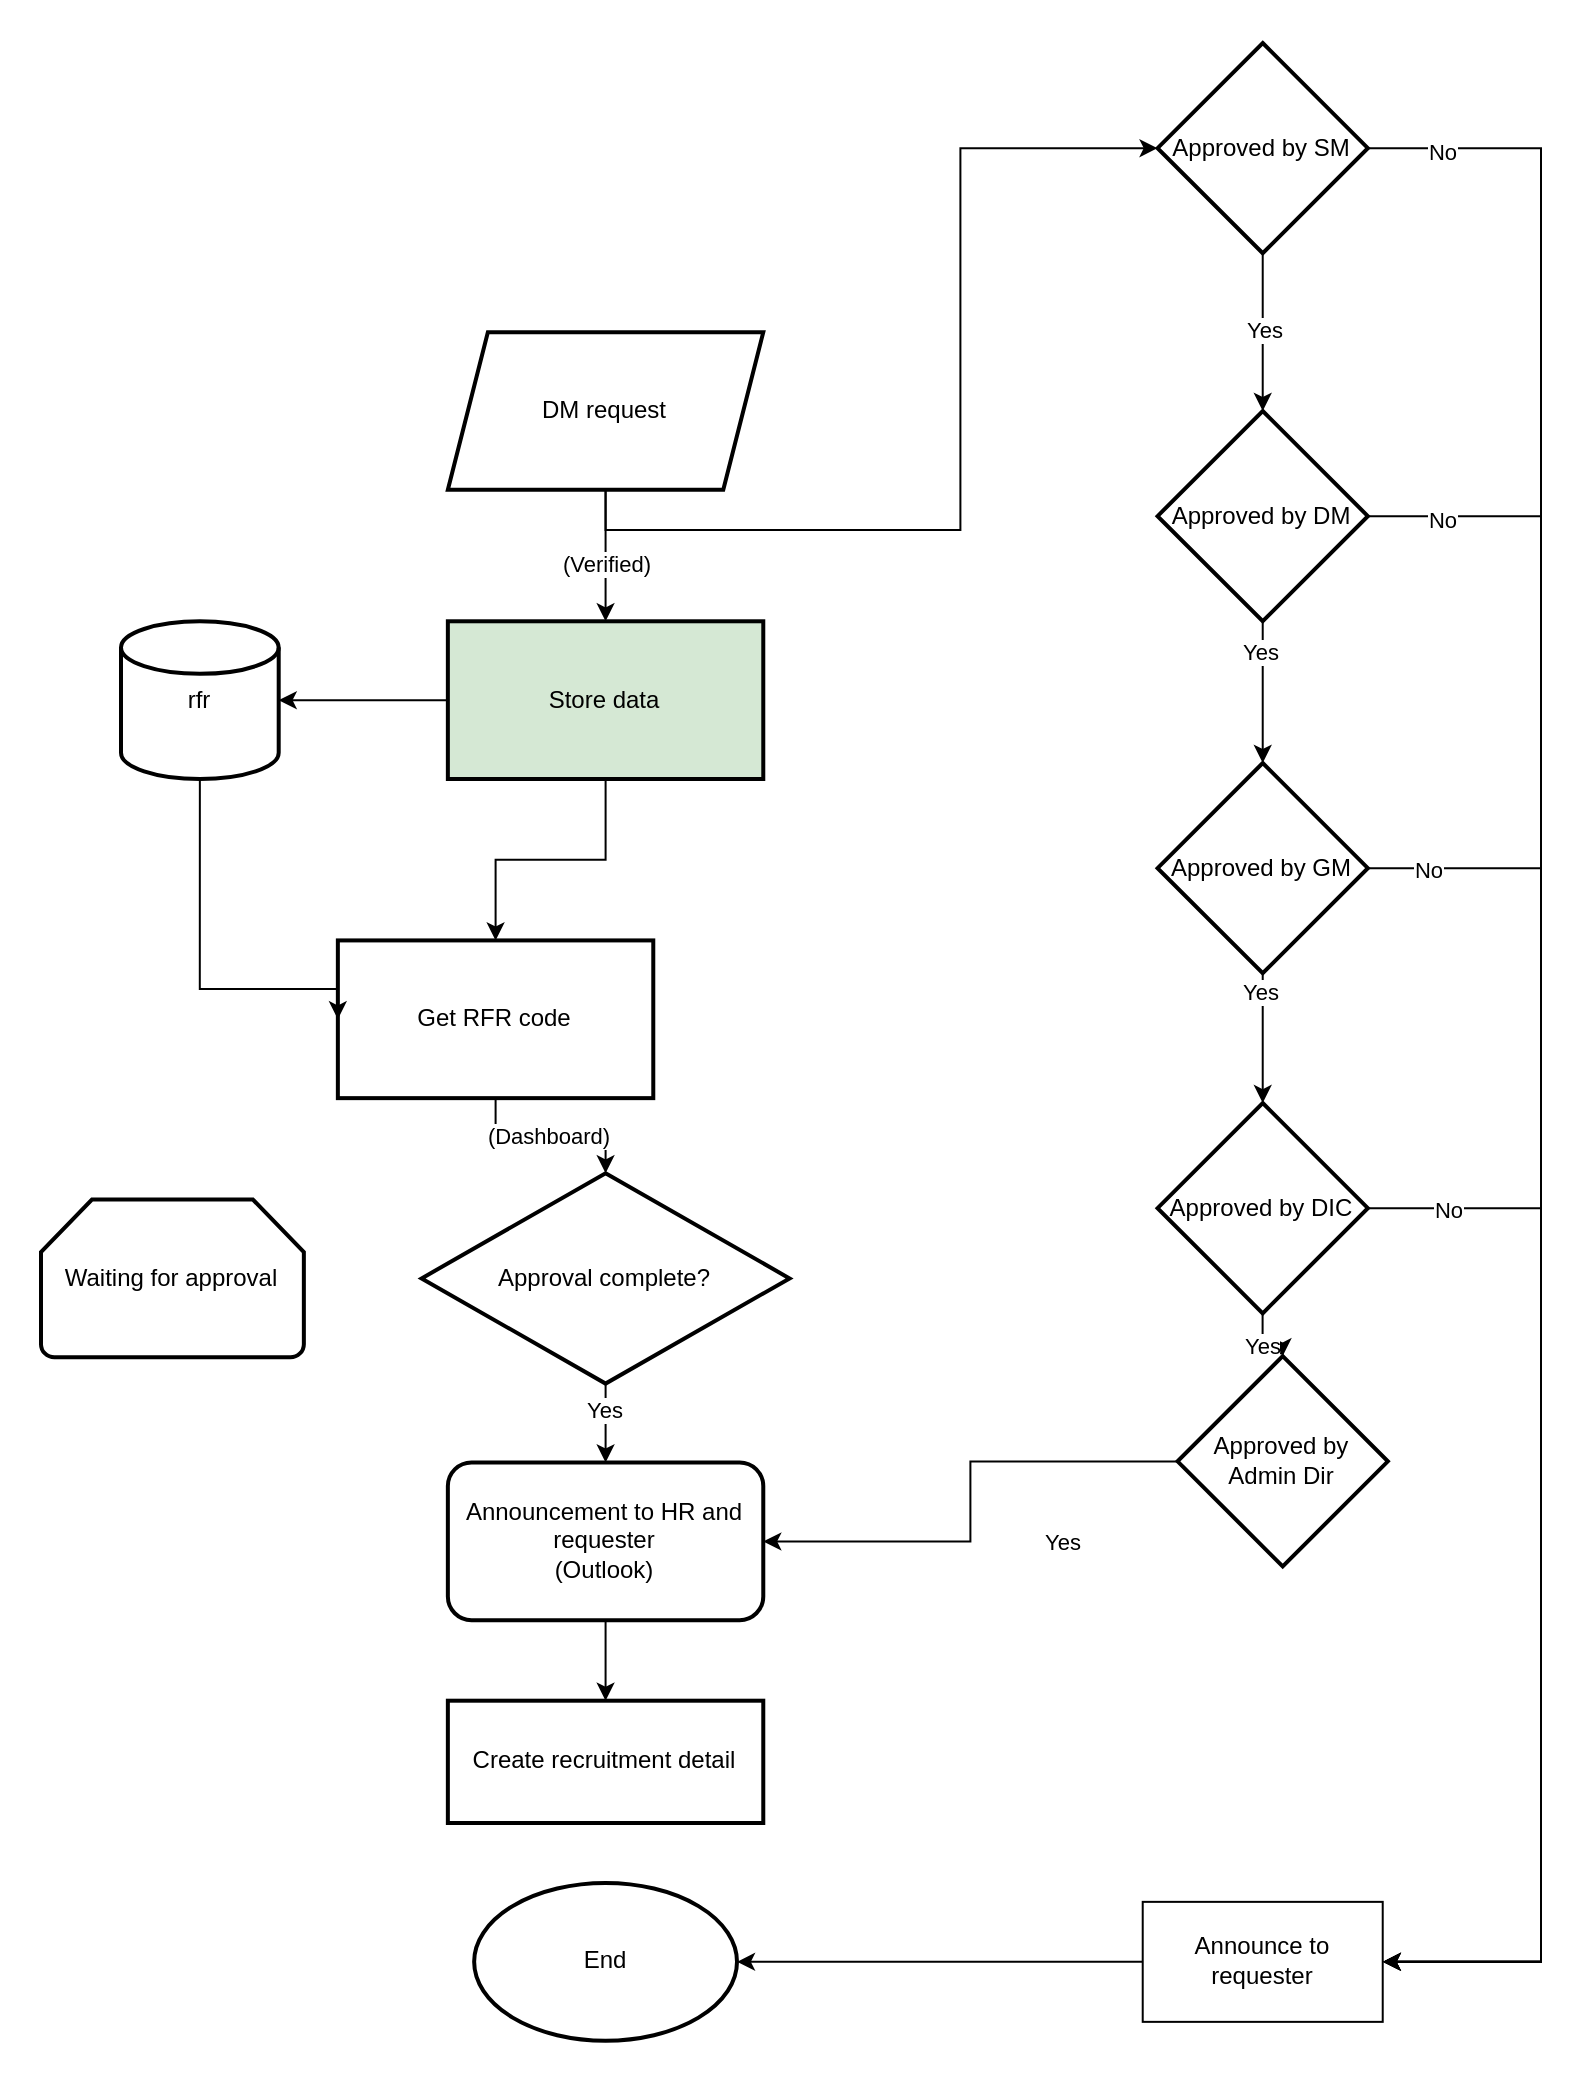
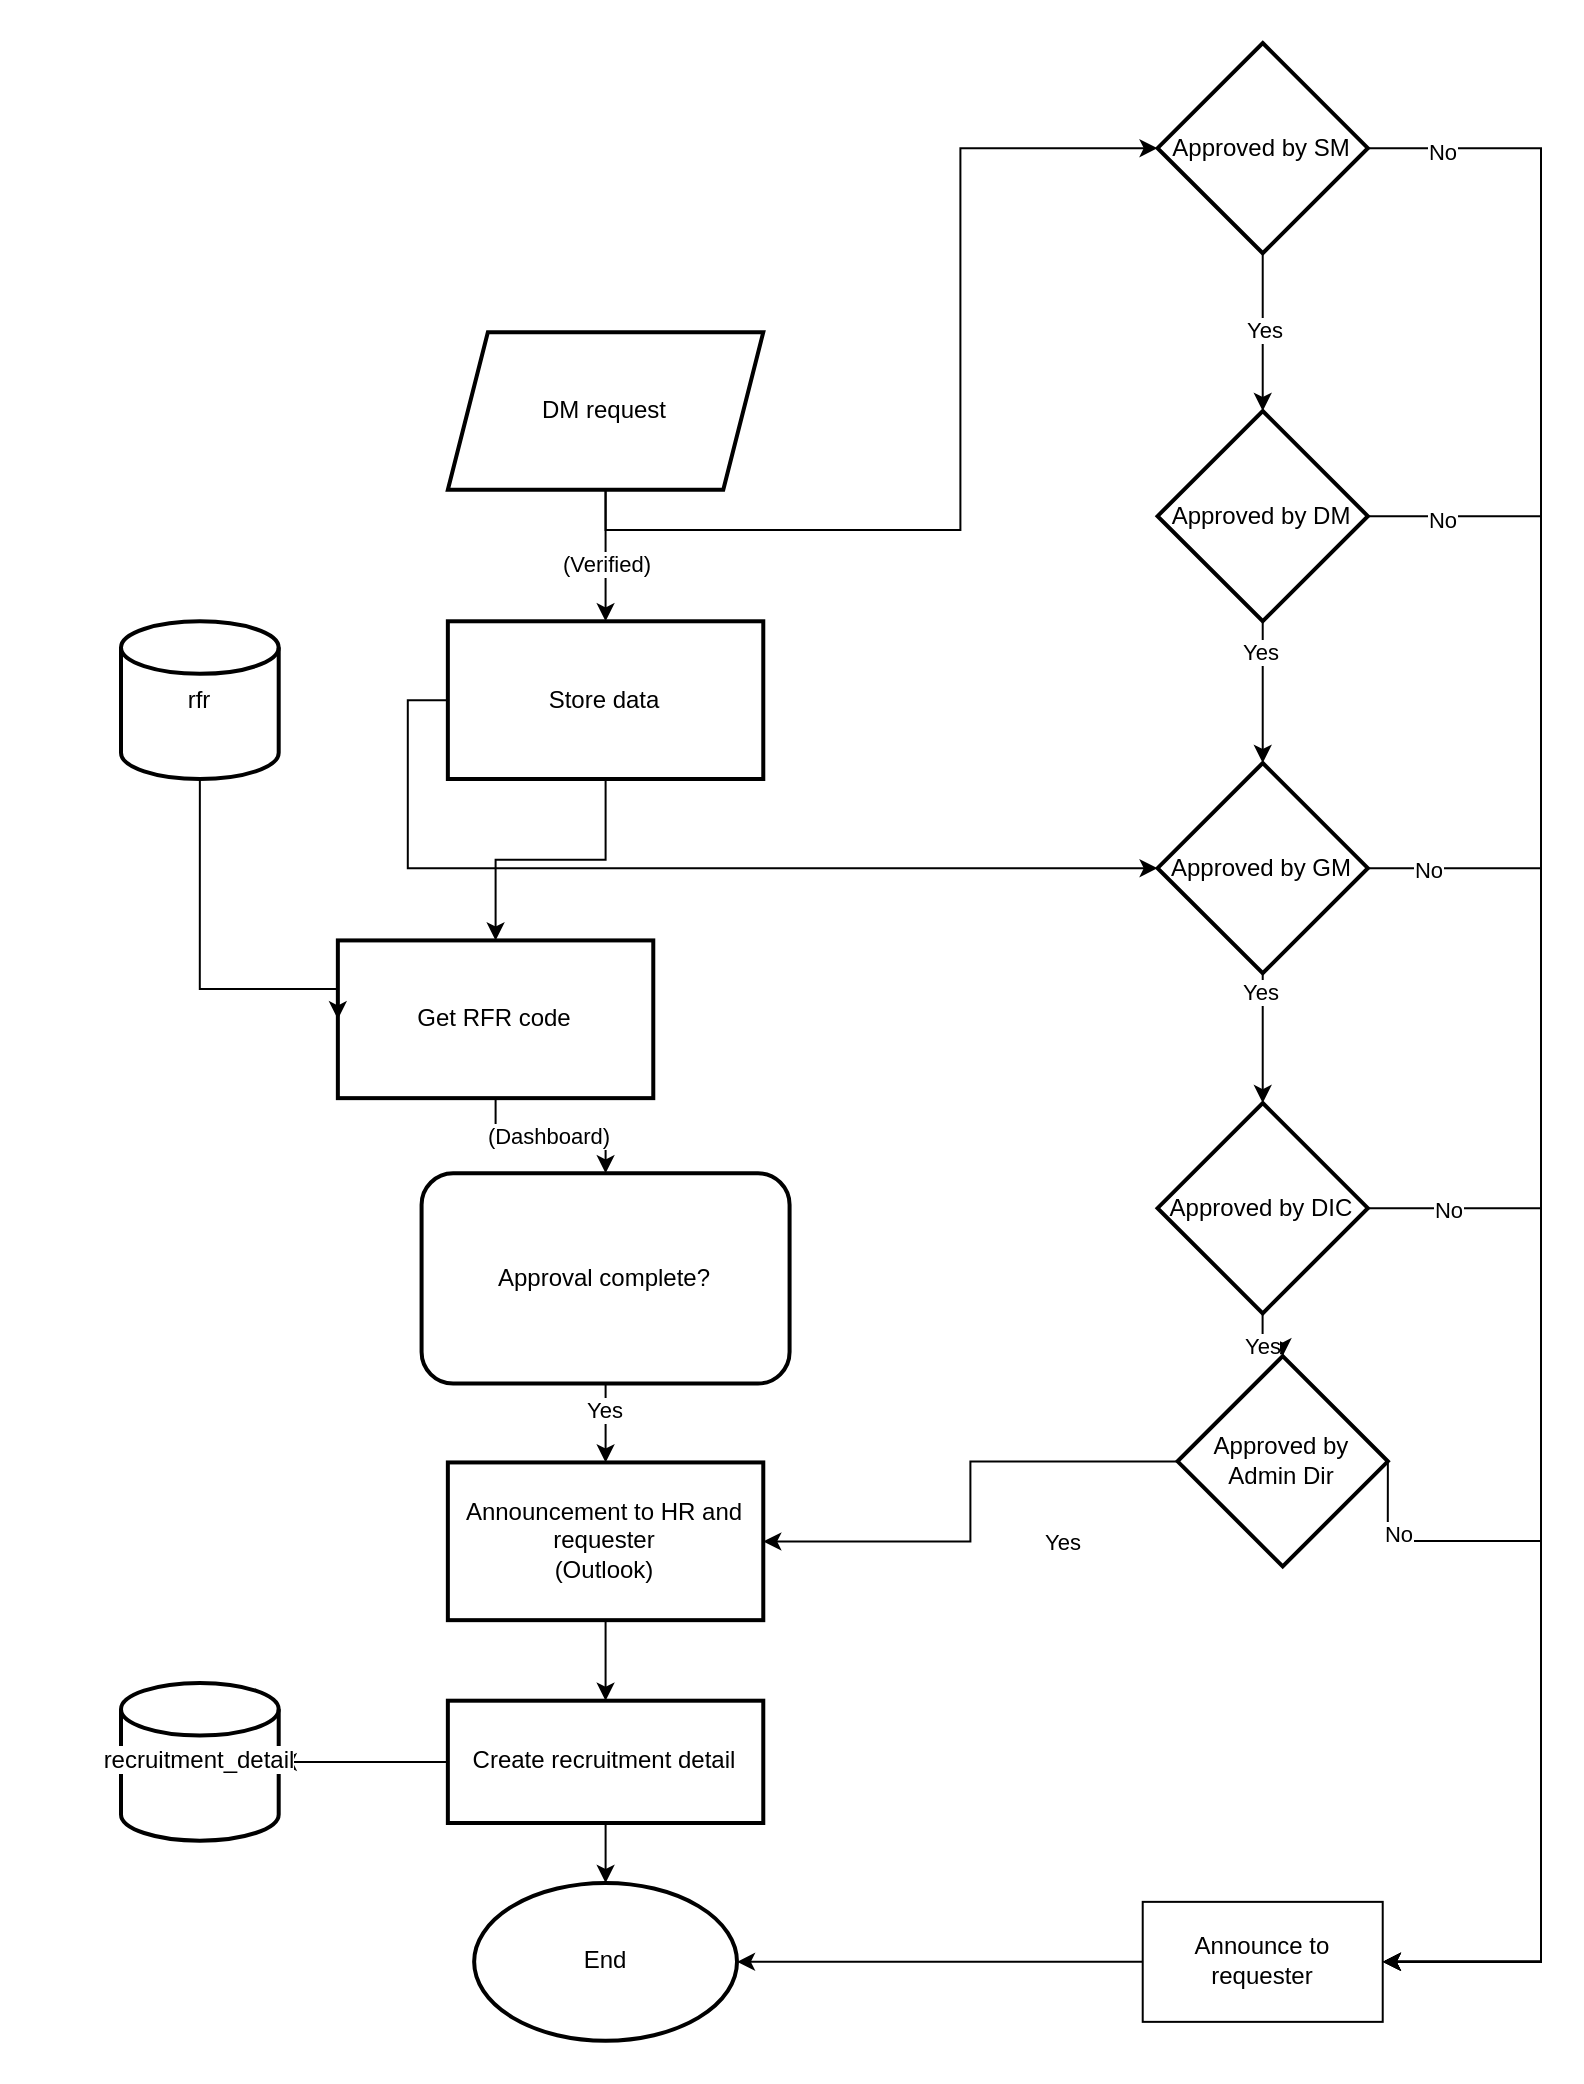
edge "Store data" -> "rfr": now "Store data" -> "Approved by GM"
node "Store data": fillcolor #d5e8d4 -> #ffffff
node "Waiting for approval": removed
node "Approval complete?": shape diamond -> rounded rectangle
node "Announcement to HR and requester (Outlook)": shape rounded rectangle -> rectangle
edge "Approved by Admin Dir" -> "Announce to requester": added, label "No"
node "recruitment_detail": added
edge "Create recruitment detail" -> "recruitment_detail": added
edge "Create recruitment detail" -> "End": added
